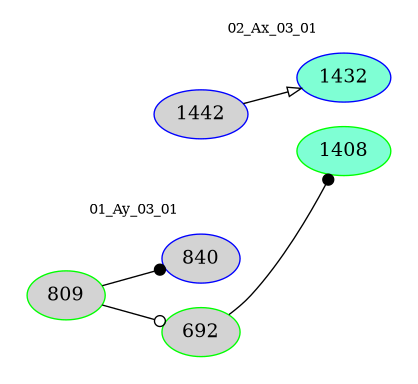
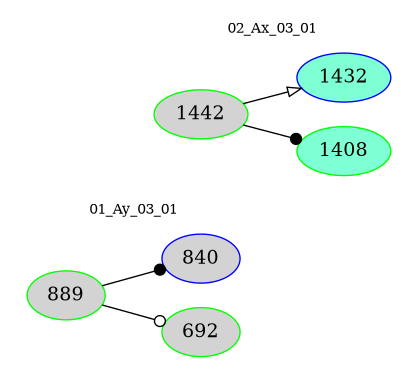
node "1442": color blue -> green
edge "692" -> "1408": now "1442" -> "1408"
node "809": label "809" -> "889"
